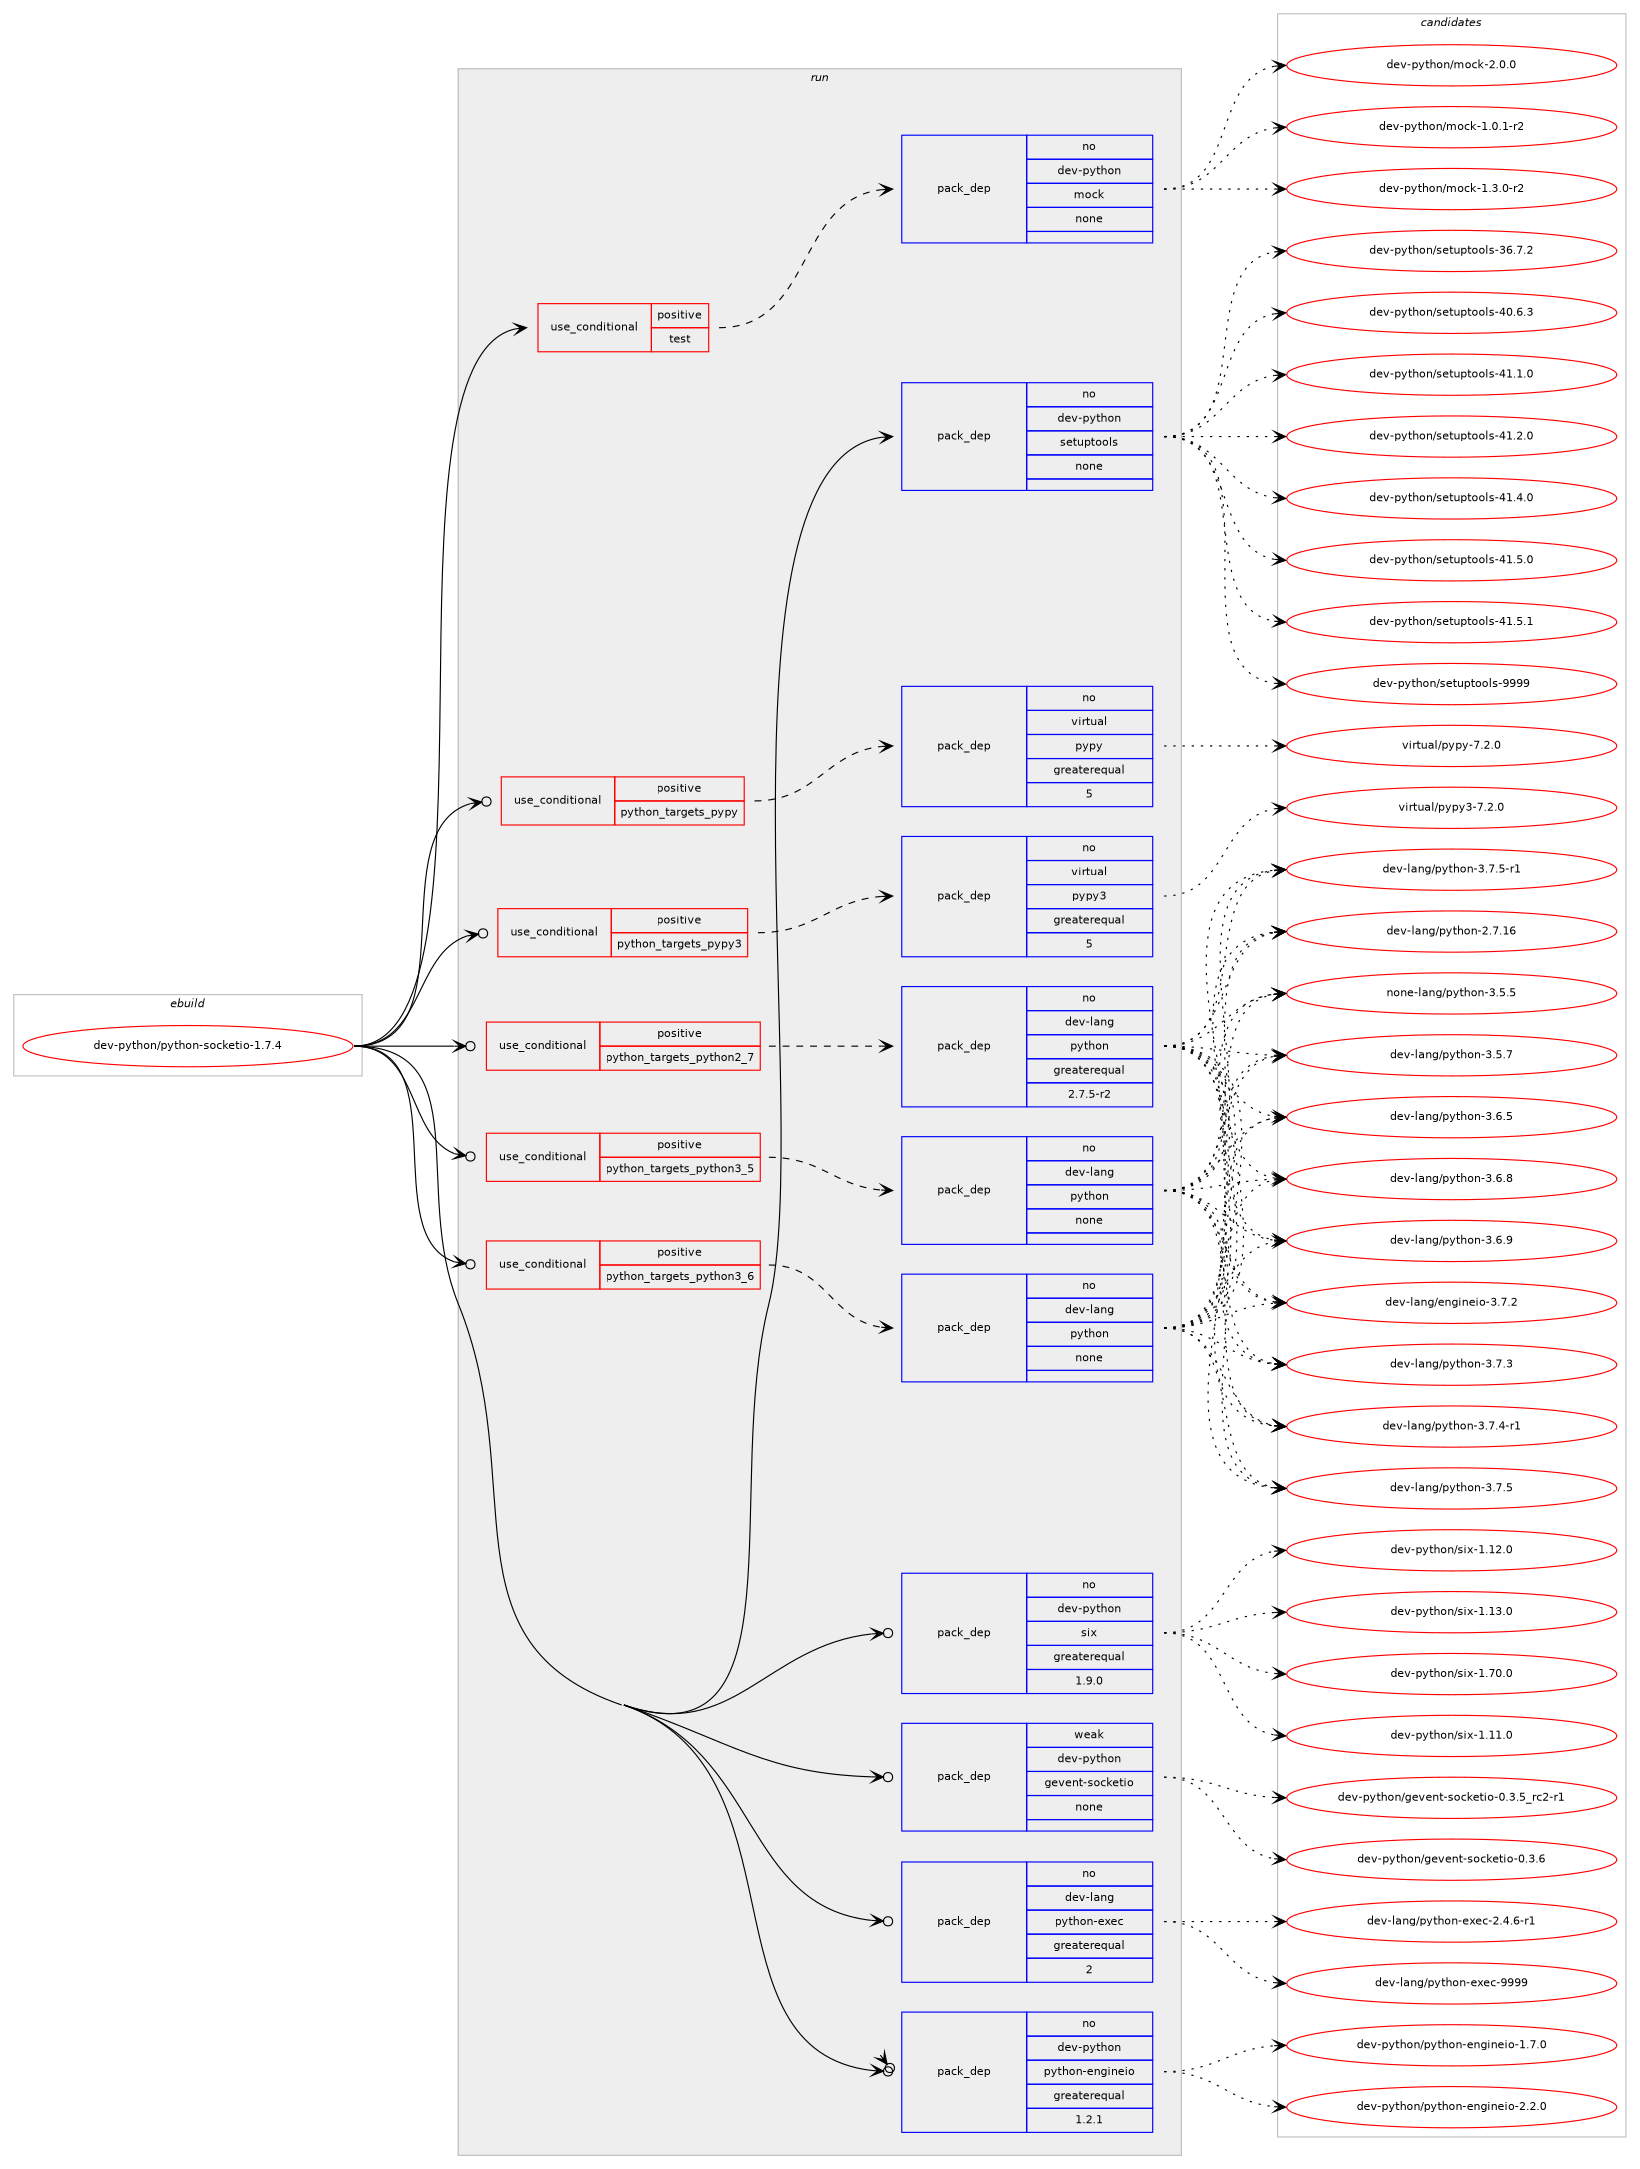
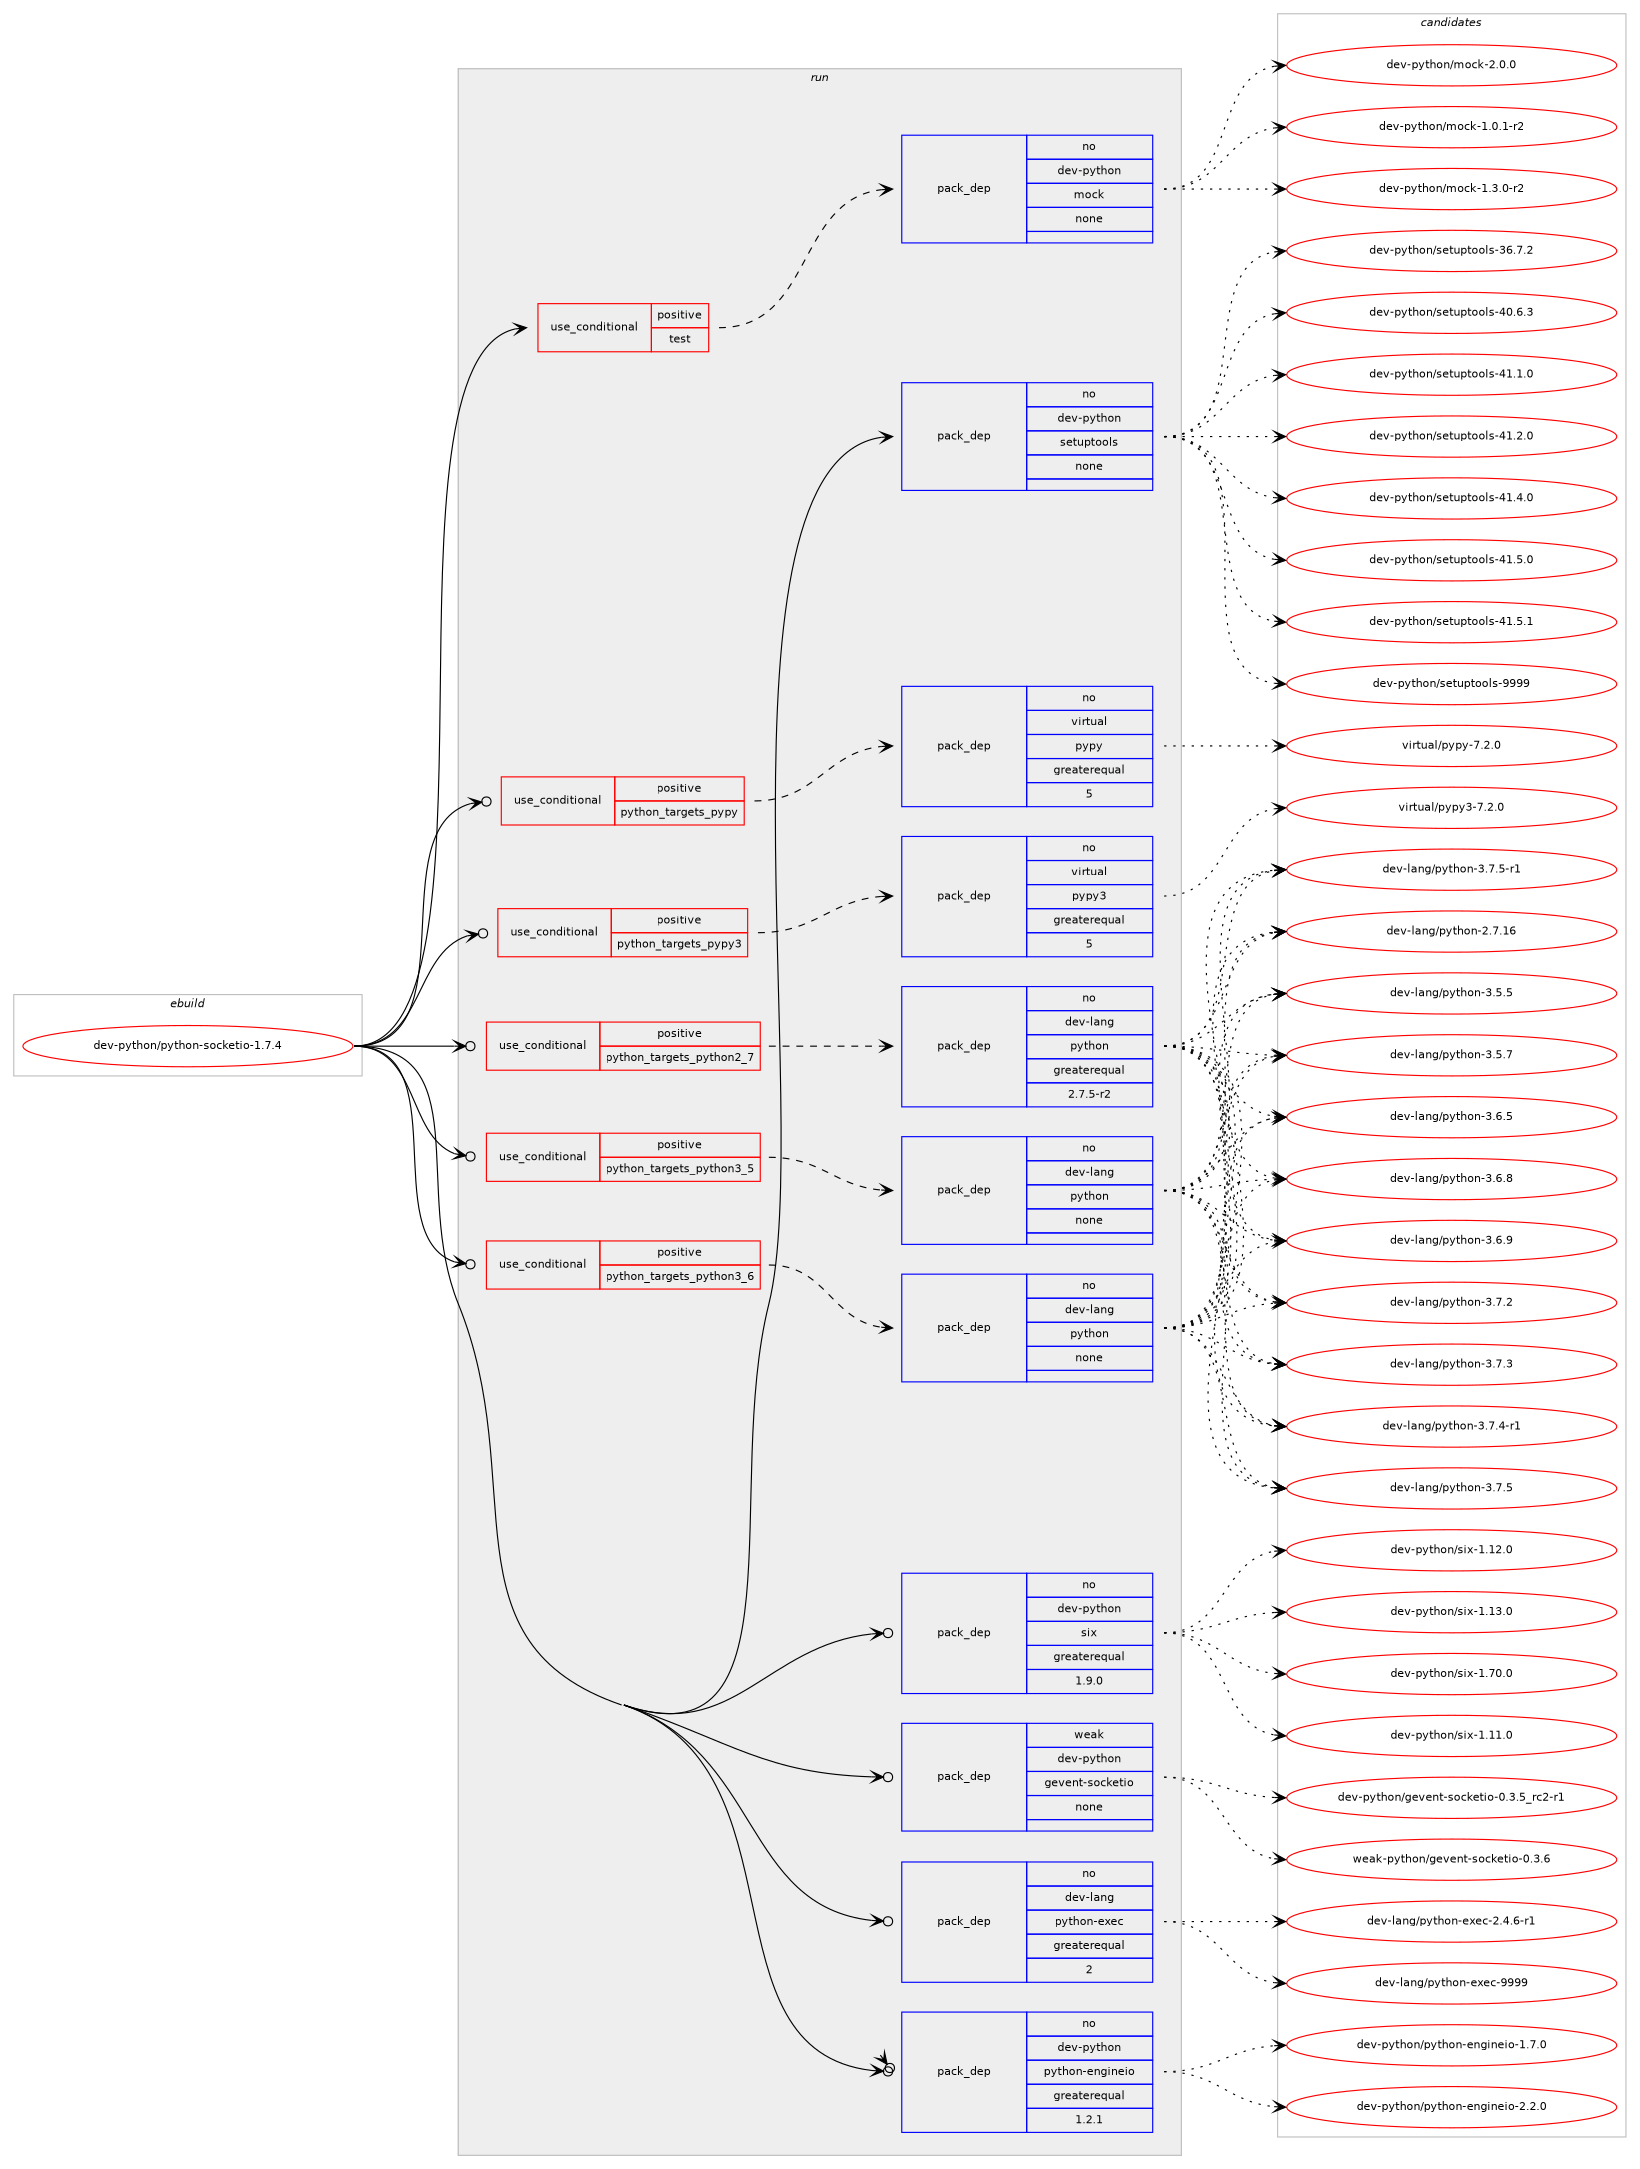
node "none-lang/python-3.5.5": label "none-lang/python-3.5.5" -> "dev-lang/python-3.5.5"
node "dev-lang/engineio-3.7.2": label "dev-lang/engineio-3.7.2" -> "dev-lang/python-3.7.2"
node "dev-python/gevent-socketio-0.3.6": label "dev-python/gevent-socketio-0.3.6" -> "weak-python/gevent-socketio-0.3.6"
